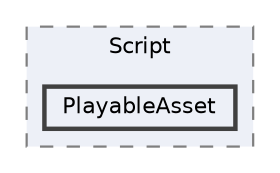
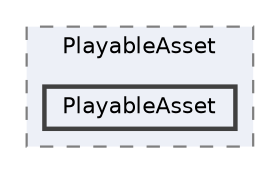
cluster "Script": label "Script" -> "PlayableAsset"
